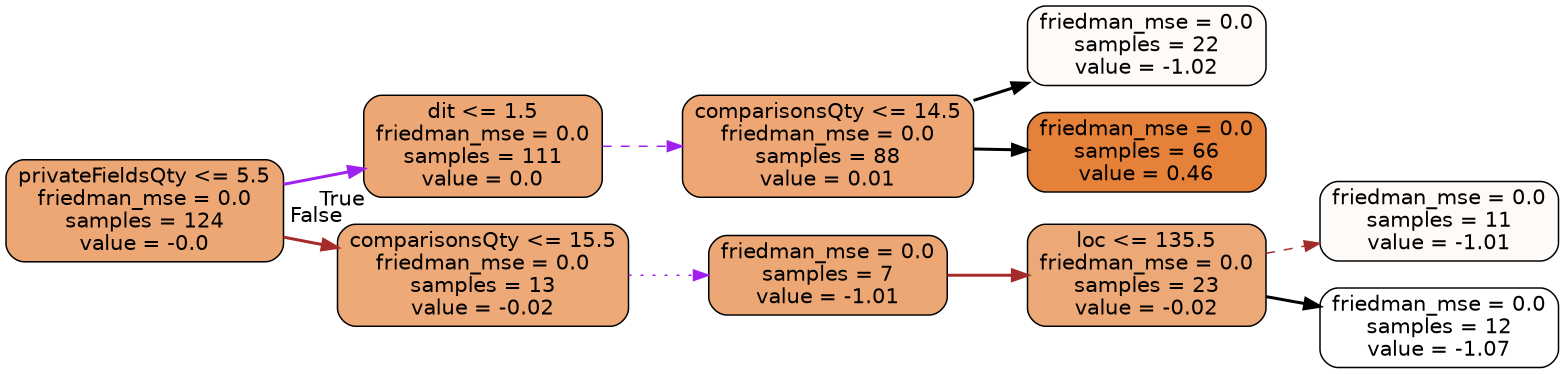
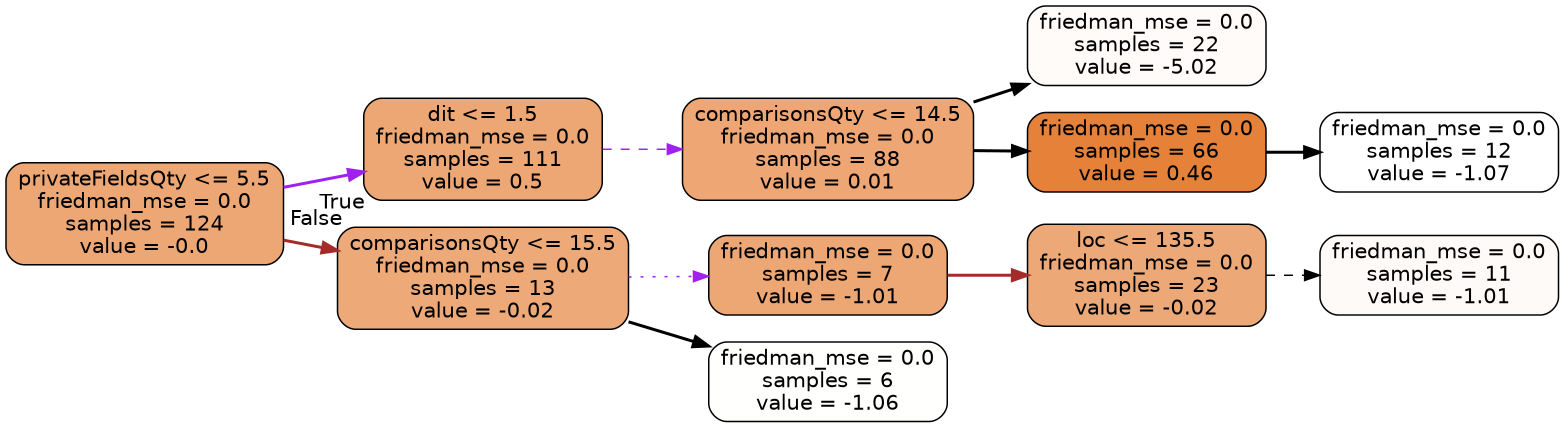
node "friedman_mse = 0.0 samples = 22 value = -1.02": label "friedman_mse = 0.0 samples = 22 value = -1.02" -> "friedman_mse = 0.0 samples = 22 value = -5.02"
node "dit <= 1.5 friedman_mse = 0.0 samples = 111 value = 0.0": label "dit <= 1.5 friedman_mse = 0.0 samples = 111 value = 0.0" -> "dit <= 1.5 friedman_mse = 0.0 samples = 111 value = 0.5"
edge "loc <= 135.5 friedman_mse = 0.0 samples = 23 value = -0.02" -> "friedman_mse = 0.0 samples = 11 value = -1.01": color brown -> black
edge "loc <= 135.5 friedman_mse = 0.0 samples = 23 value = -0.02" -> "friedman_mse = 0.0 samples = 12 value = -1.07": now "friedman_mse = 0.0 samples = 66 value = 0.46" -> "friedman_mse = 0.0 samples = 12 value = -1.07"
node "friedman_mse = 0.0 samples = 6 value = -1.06": added
